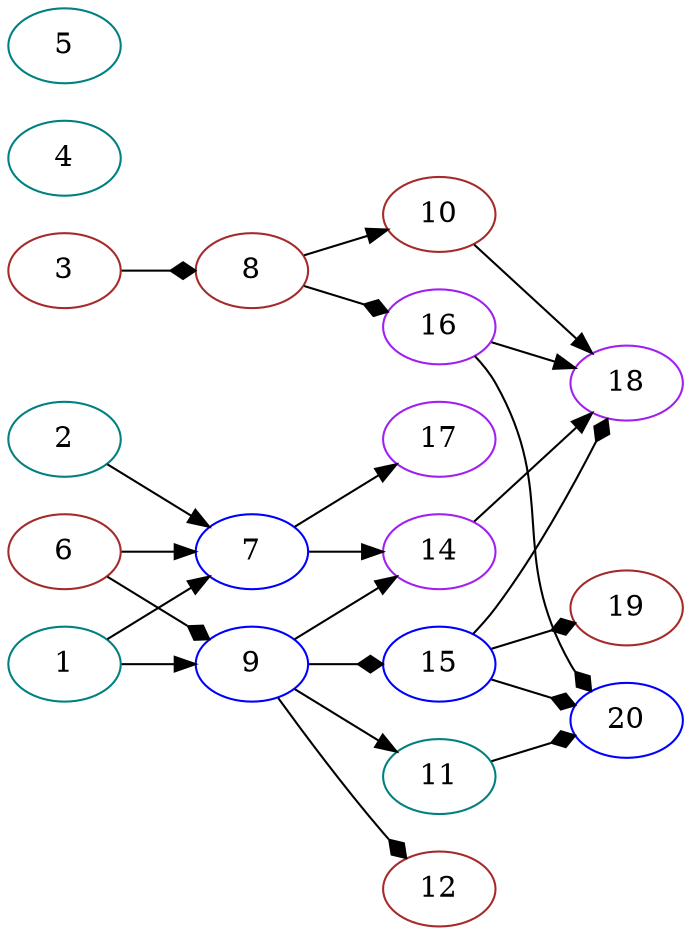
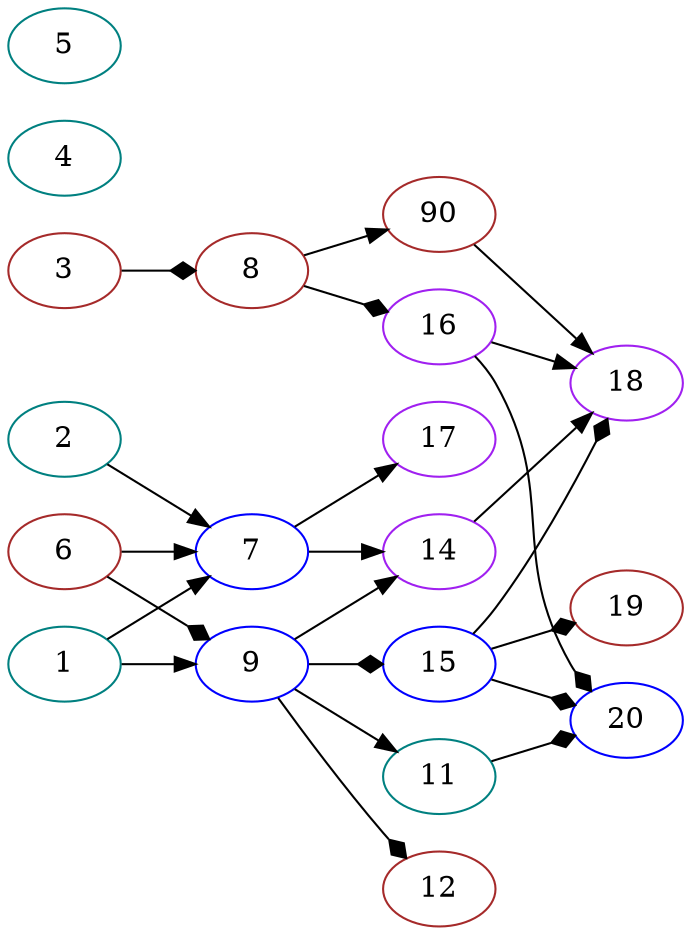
node "10": label "10" -> "90"
